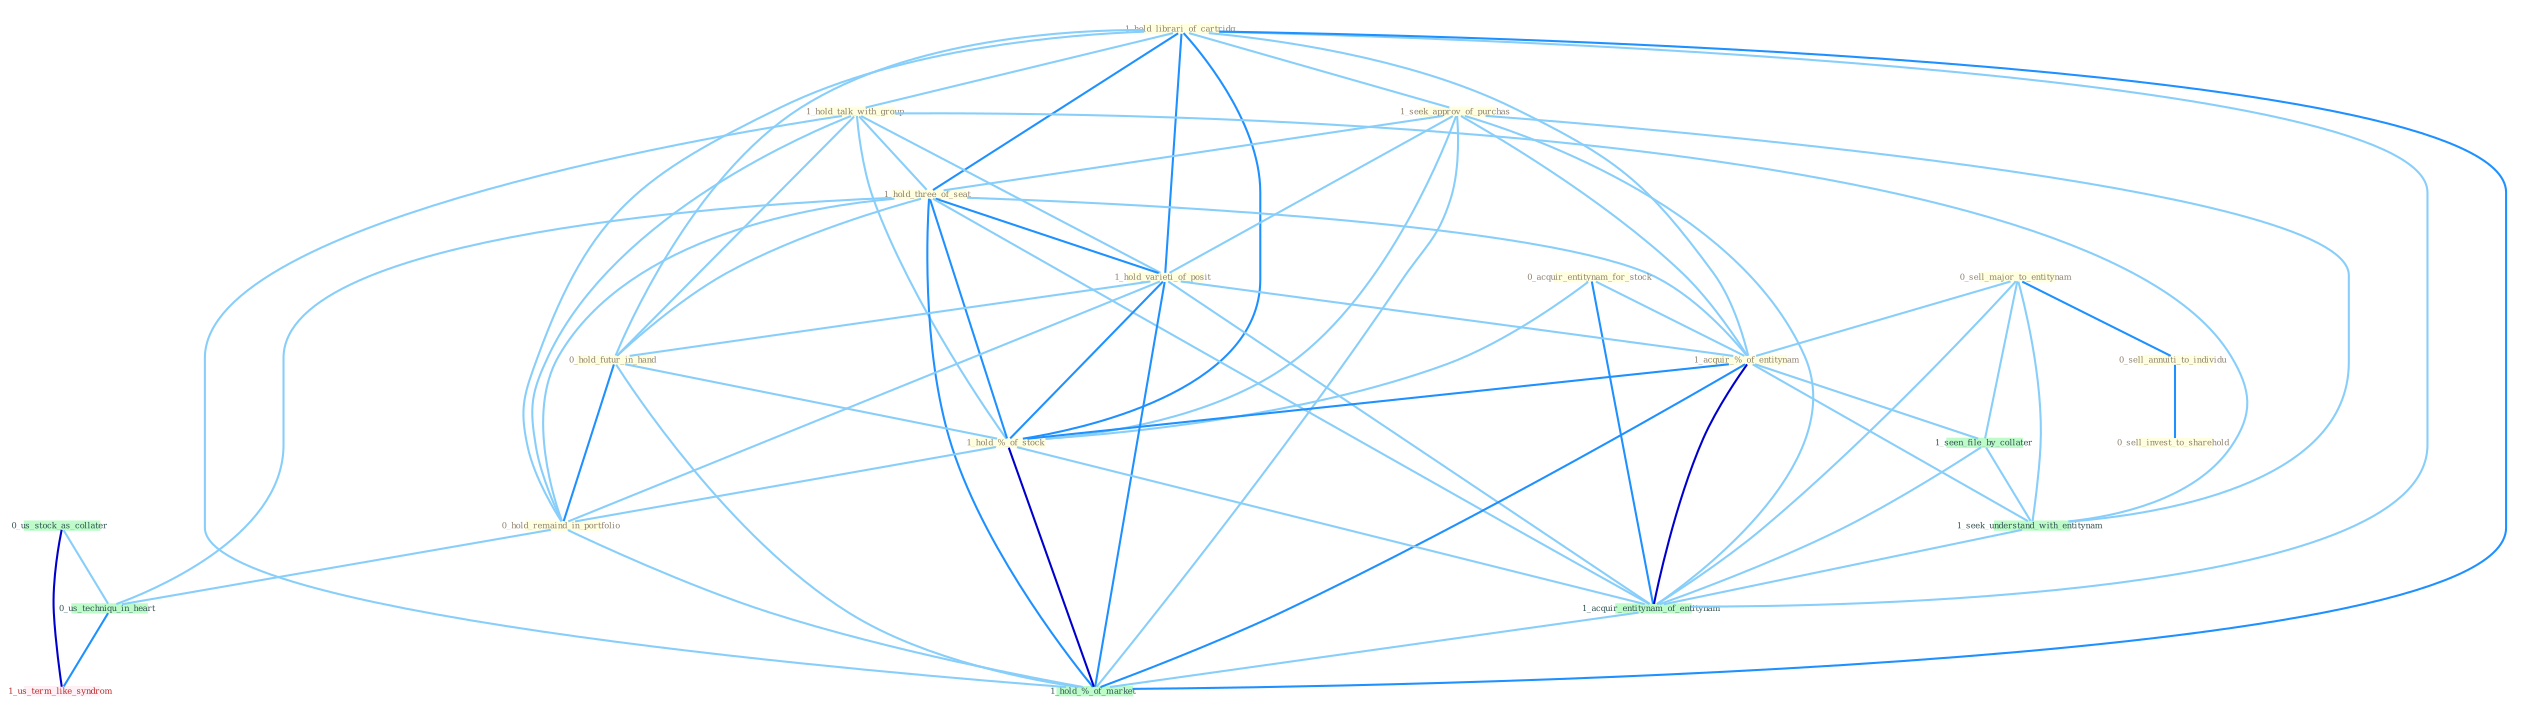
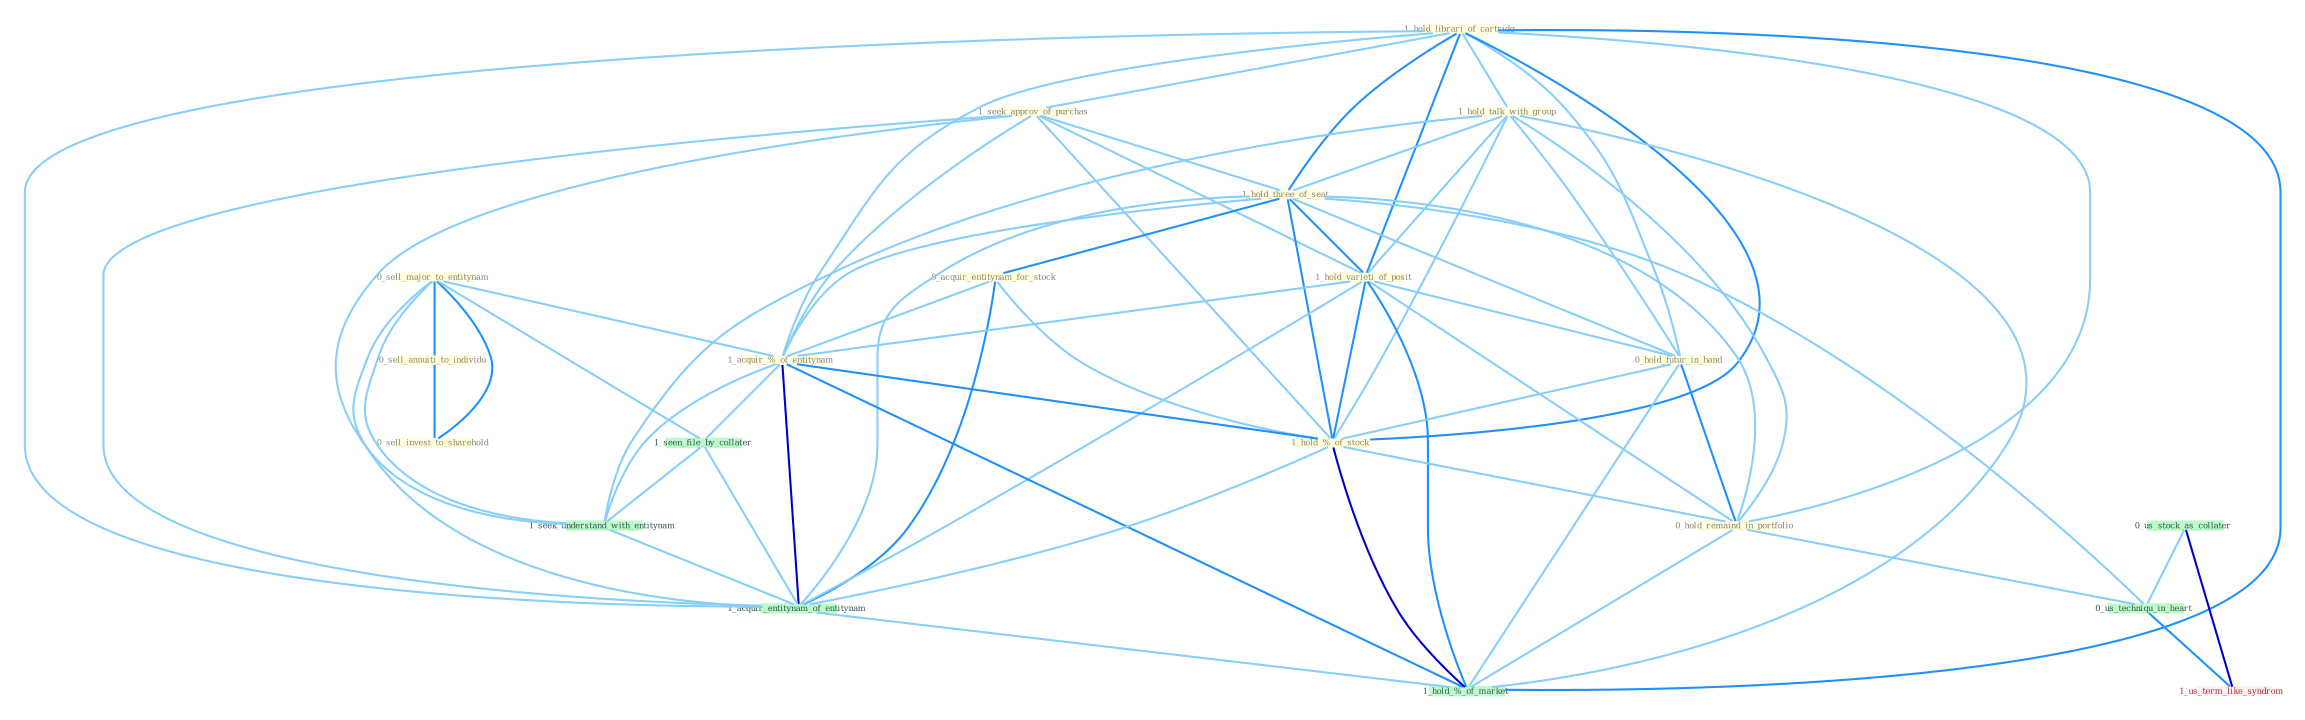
edge "0_sell_major_to_entitynam" -- "0_sell_invest_to_sharehold": added
edge "1_seek_approv_of_purchas" -- "1_hold_%_of_market": removed
edge "1_hold_three_of_seat" -- "1_hold_%_of_market": now "1_hold_three_of_seat" -- "0_acquir_entitynam_for_stock"
